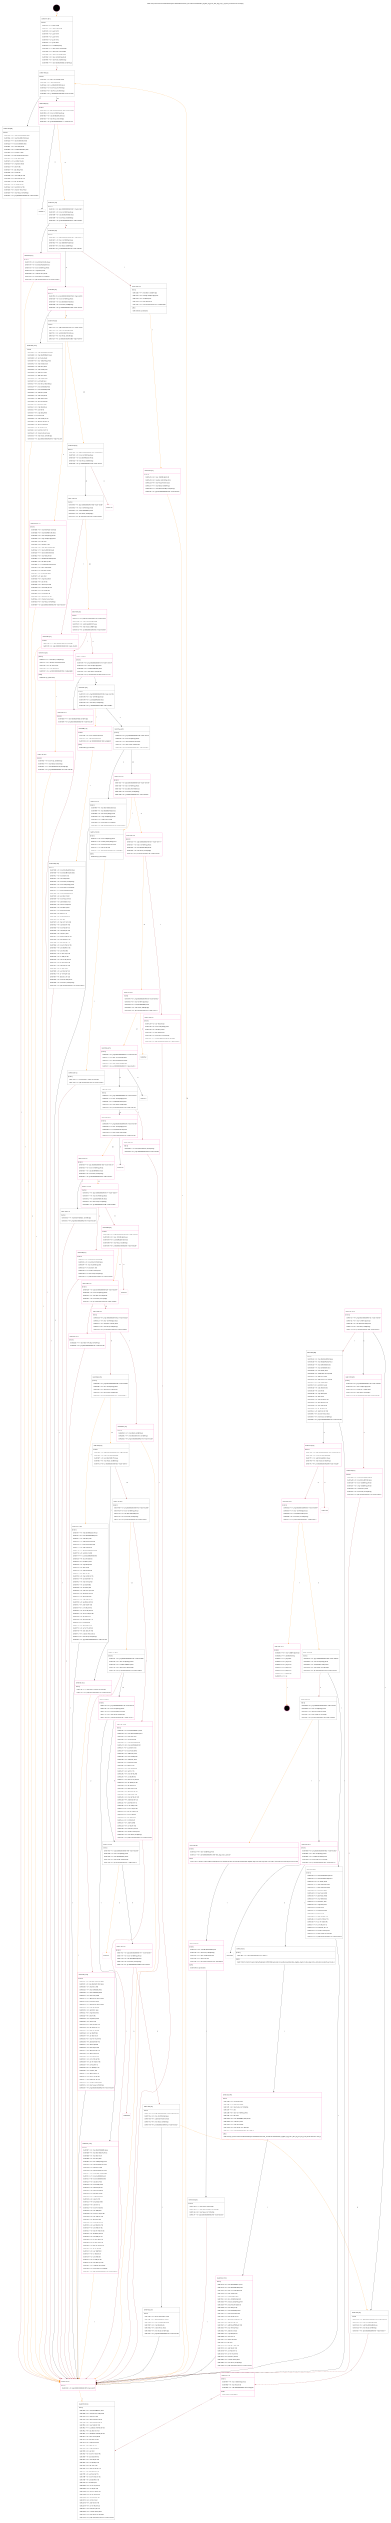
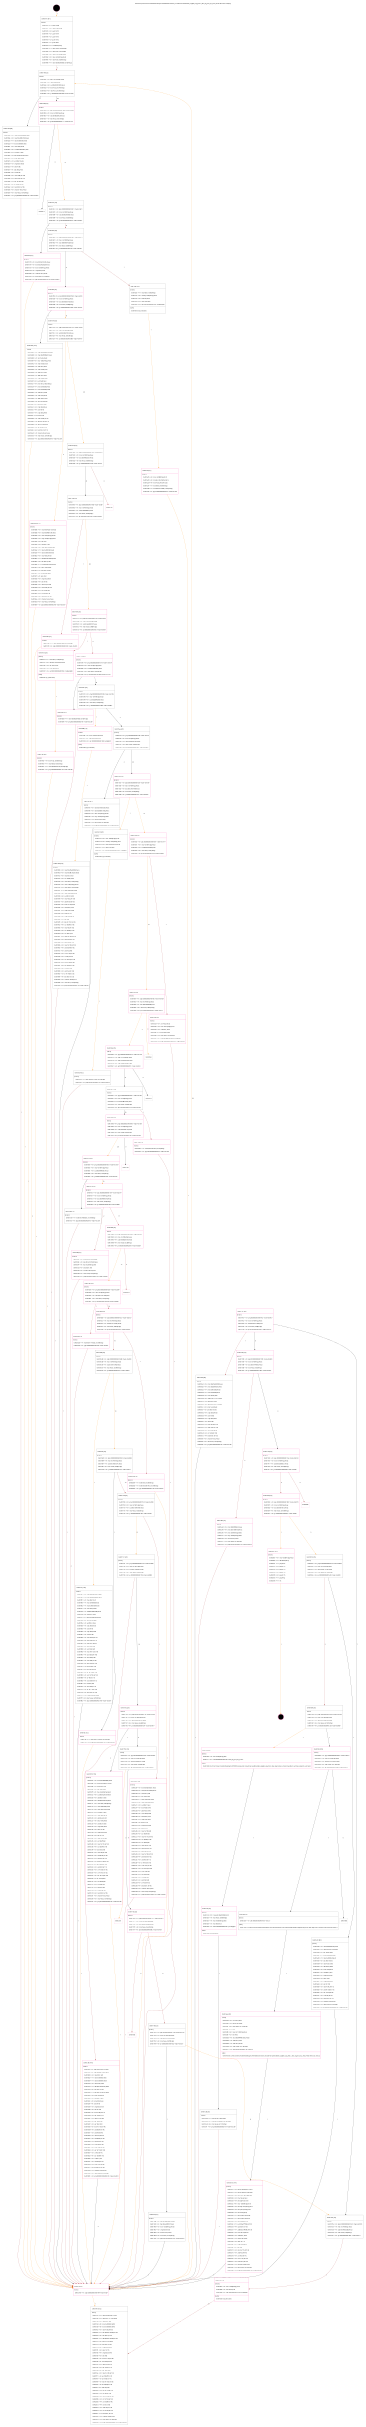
edge "0x4018a3 [88]" -> "0x4017e9 [25]": now "0x4017d0 [25]" -> "0x4017e9 [25]"
